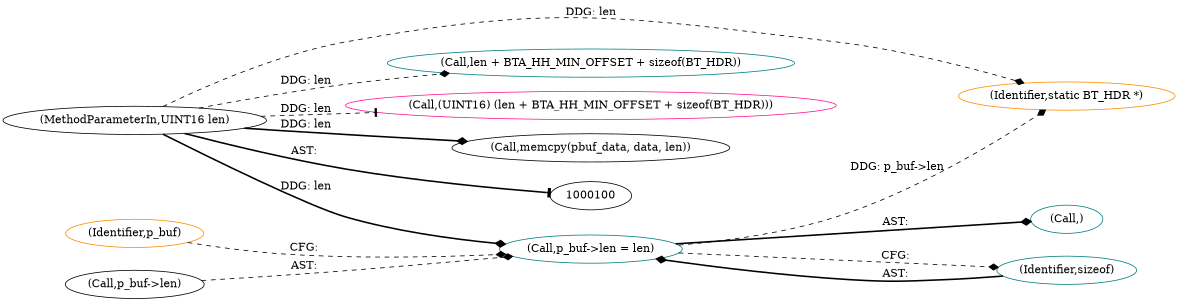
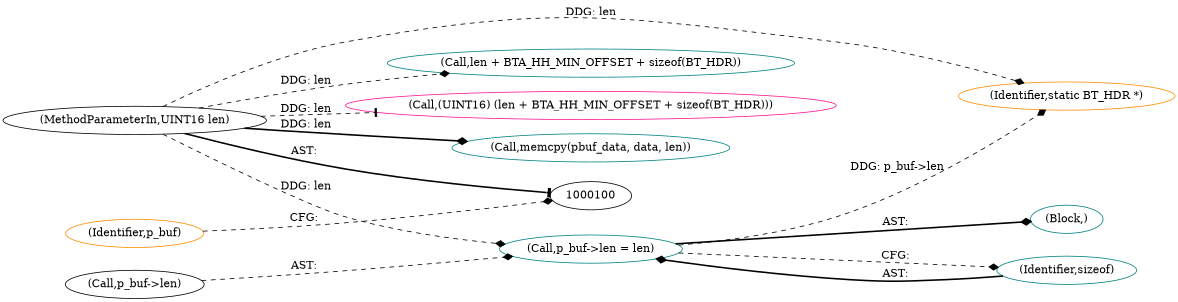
node "(Call,memcpy(pbuf_data, data, len))": color black -> teal
edge "(MethodParameterIn,UINT16 len)" -> "(Call,p_buf->len = len)": style bold -> dashed
node "(Call,)": label "(Call,)" -> "(Block,)"
edge "(Identifier,p_buf)" -> "(Call,p_buf->len = len)": now "(Identifier,p_buf)" -> "1000100"
